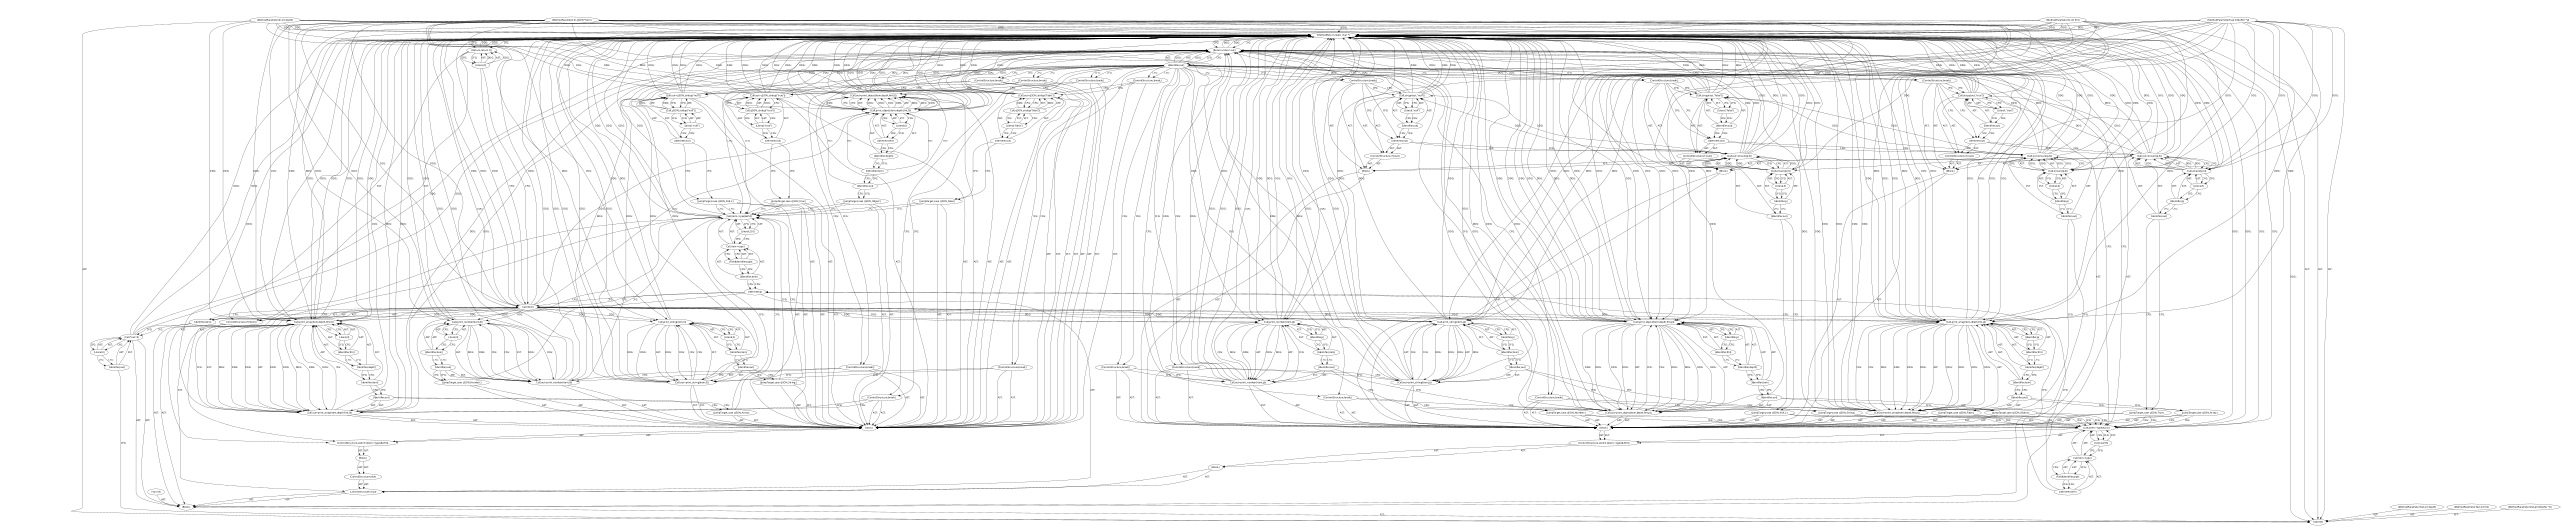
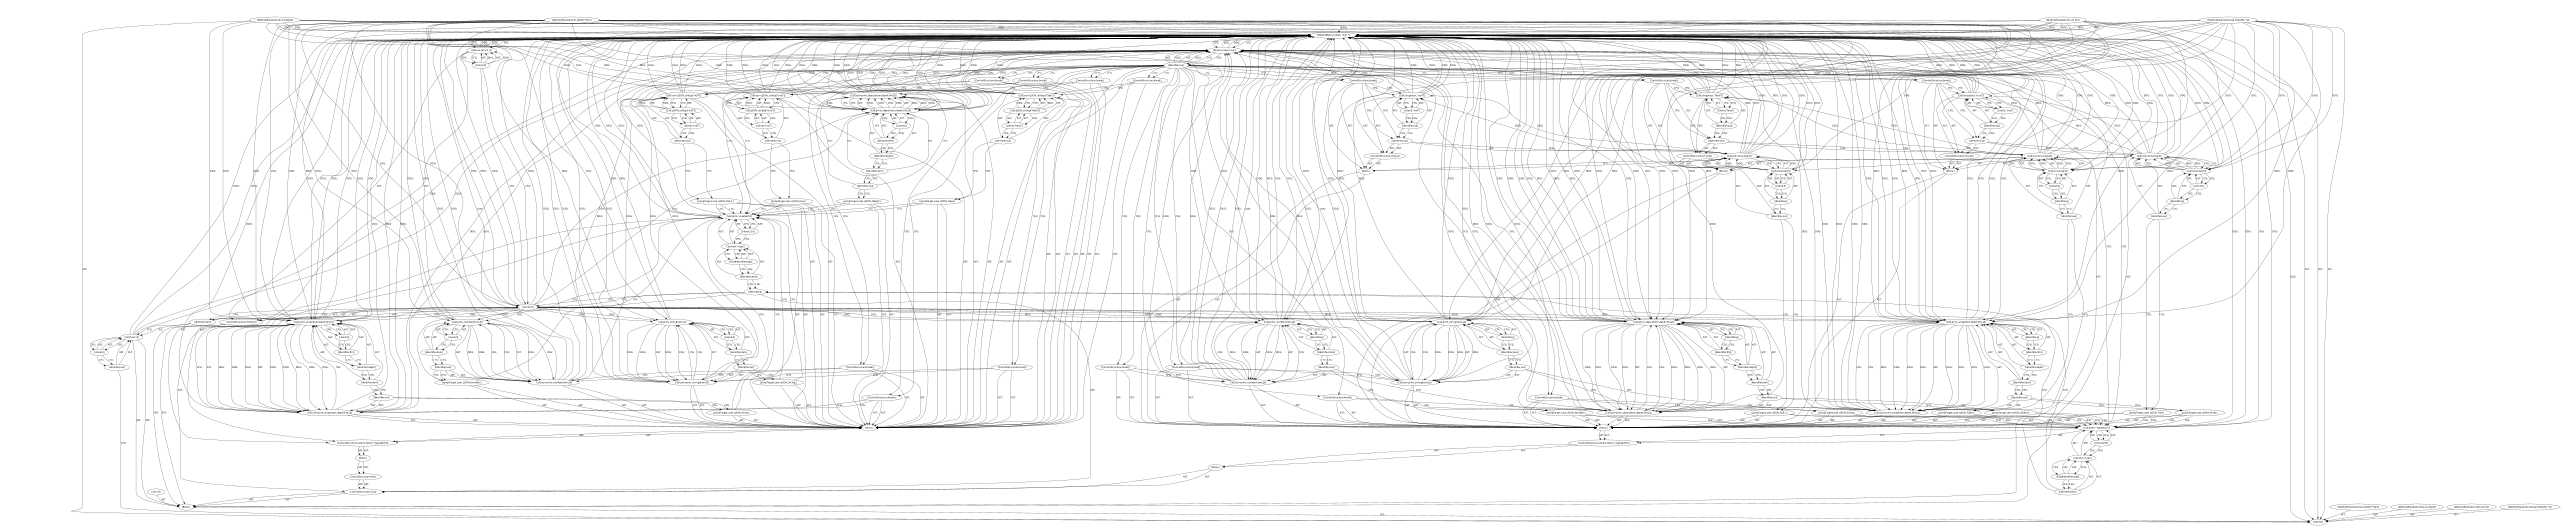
node "(MethodParameterOut,cJSON *item)": added
